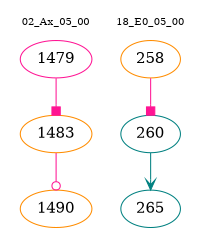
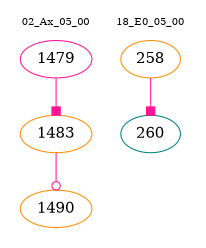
node "265": removed
